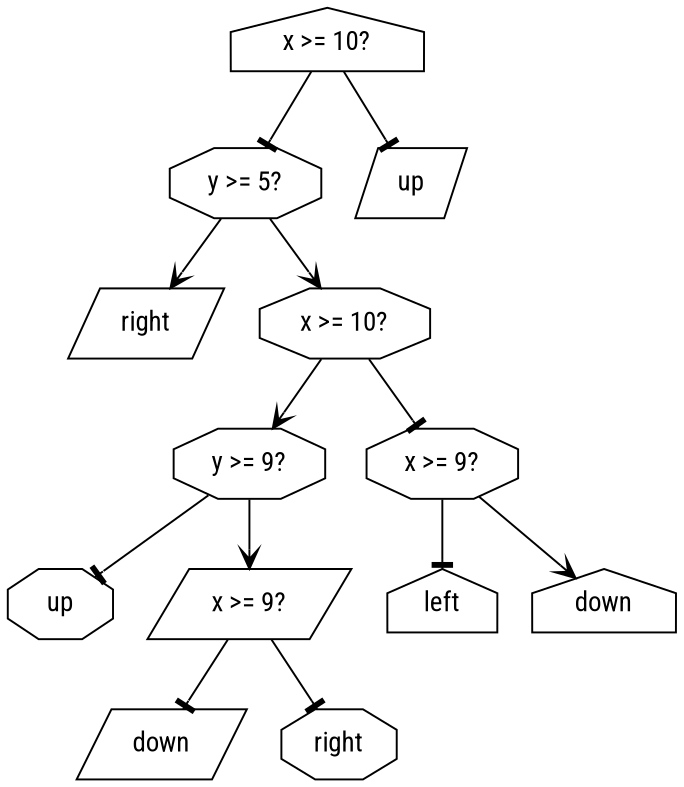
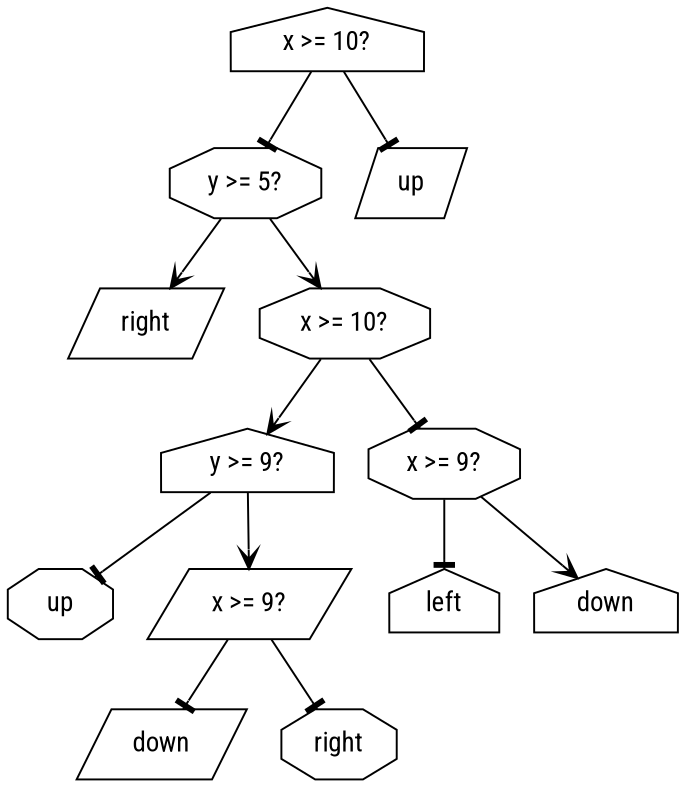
node "y >= 9?": shape octagon -> house
